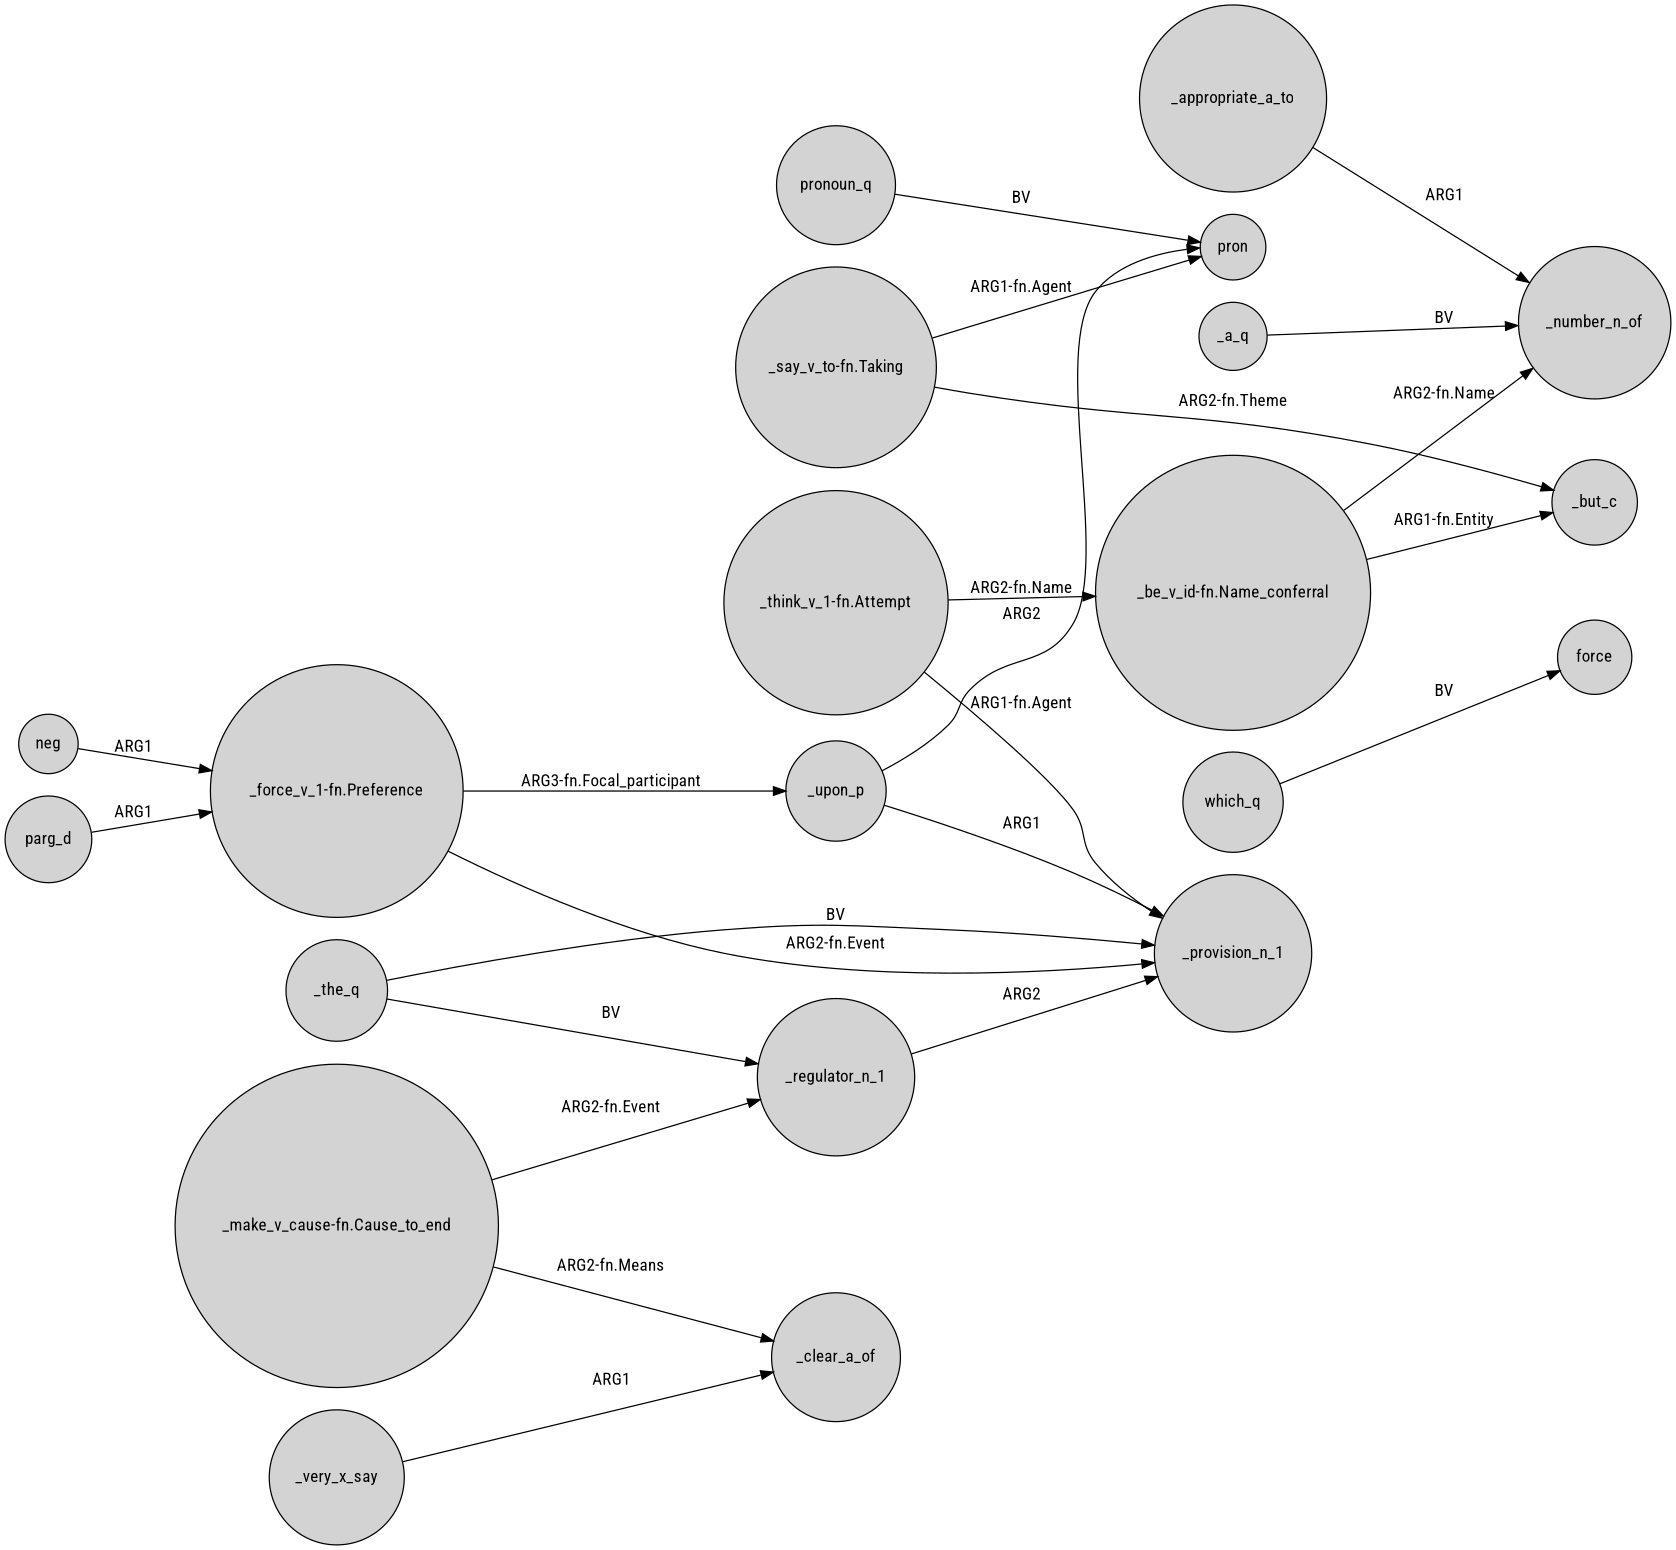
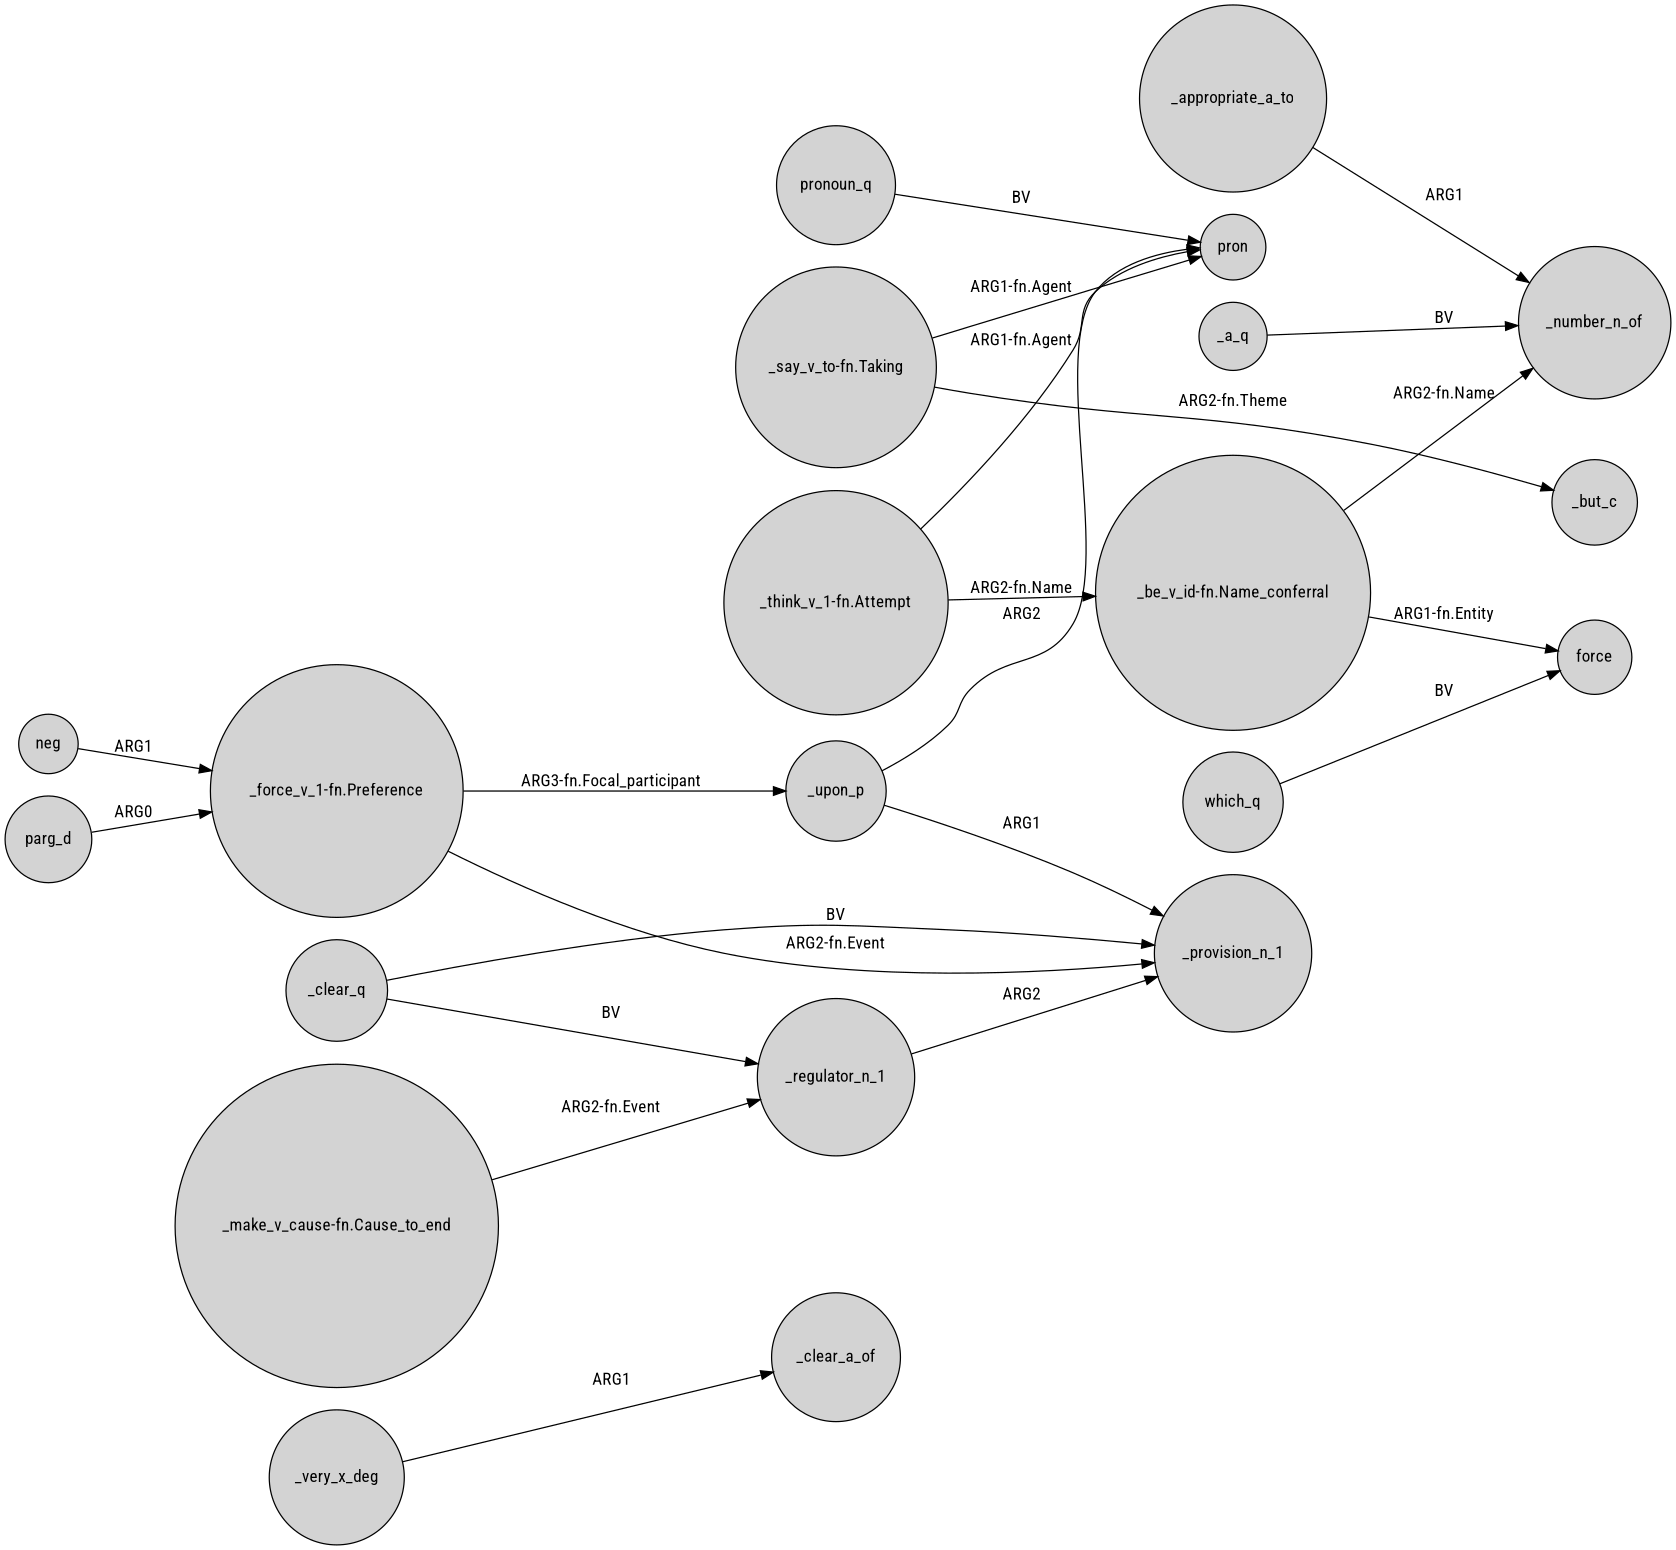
edge "_be_v_id-fn.Name_conferral" -> "_but_c": now "_be_v_id-fn.Name_conferral" -> "force"
edge "_think_v_1-fn.Attempt" -> "_provision_n_1": now "_think_v_1-fn.Attempt" -> "pron"
edge "parg_d" -> "_force_v_1-fn.Preference": label "ARG1" -> "ARG0"
node "_the_q": label "_the_q" -> "_clear_q"
edge "_make_v_cause-fn.Cause_to_end" -> "_clear_a_of": removed, label "ARG2-fn.Means"
node "_very_x_say": label "_very_x_say" -> "_very_x_deg"
